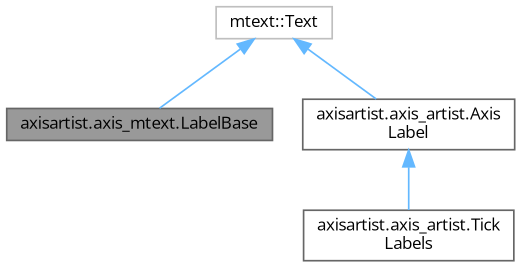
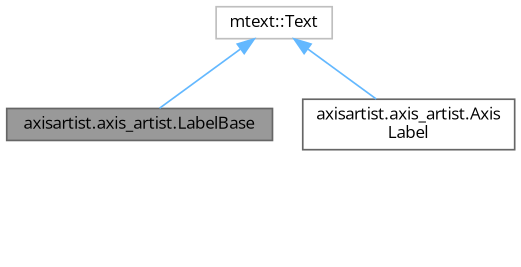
node "axisartist.axis_mtext.LabelBase": label "axisartist.axis_mtext.LabelBase" -> "axisartist.axis_artist.LabelBase"
node "axisartist.axis_artist.Tick Labels": removed
